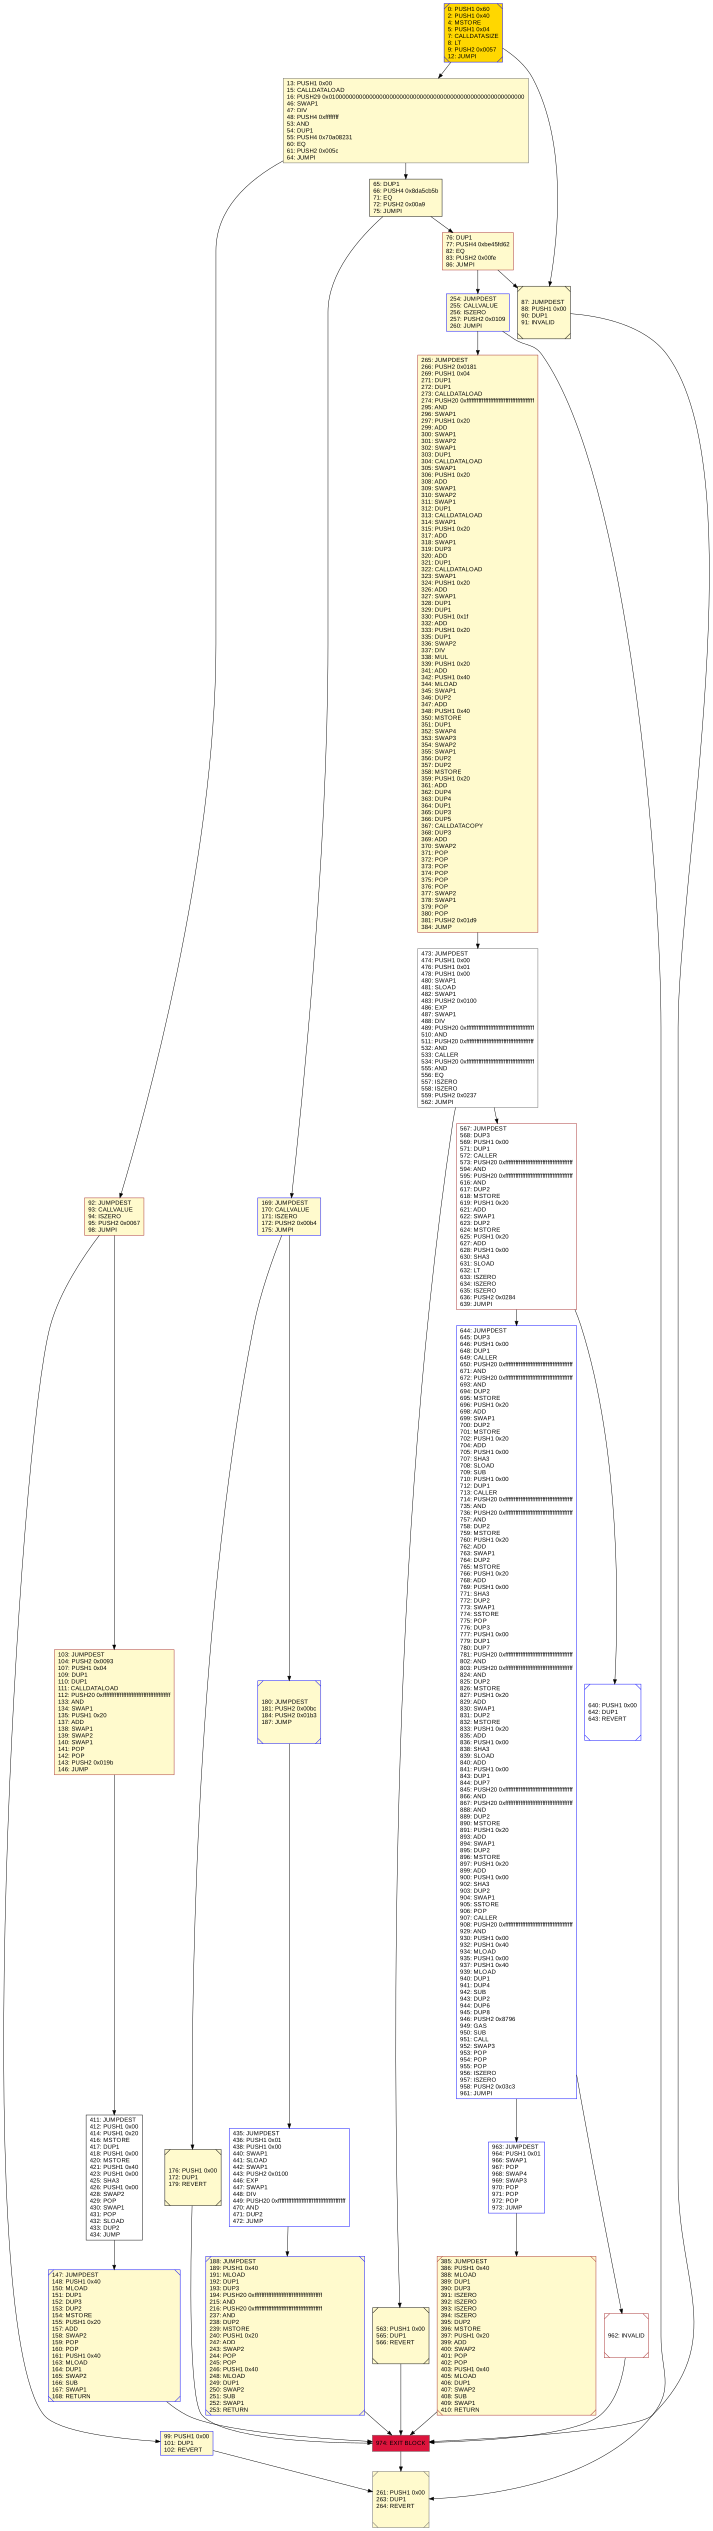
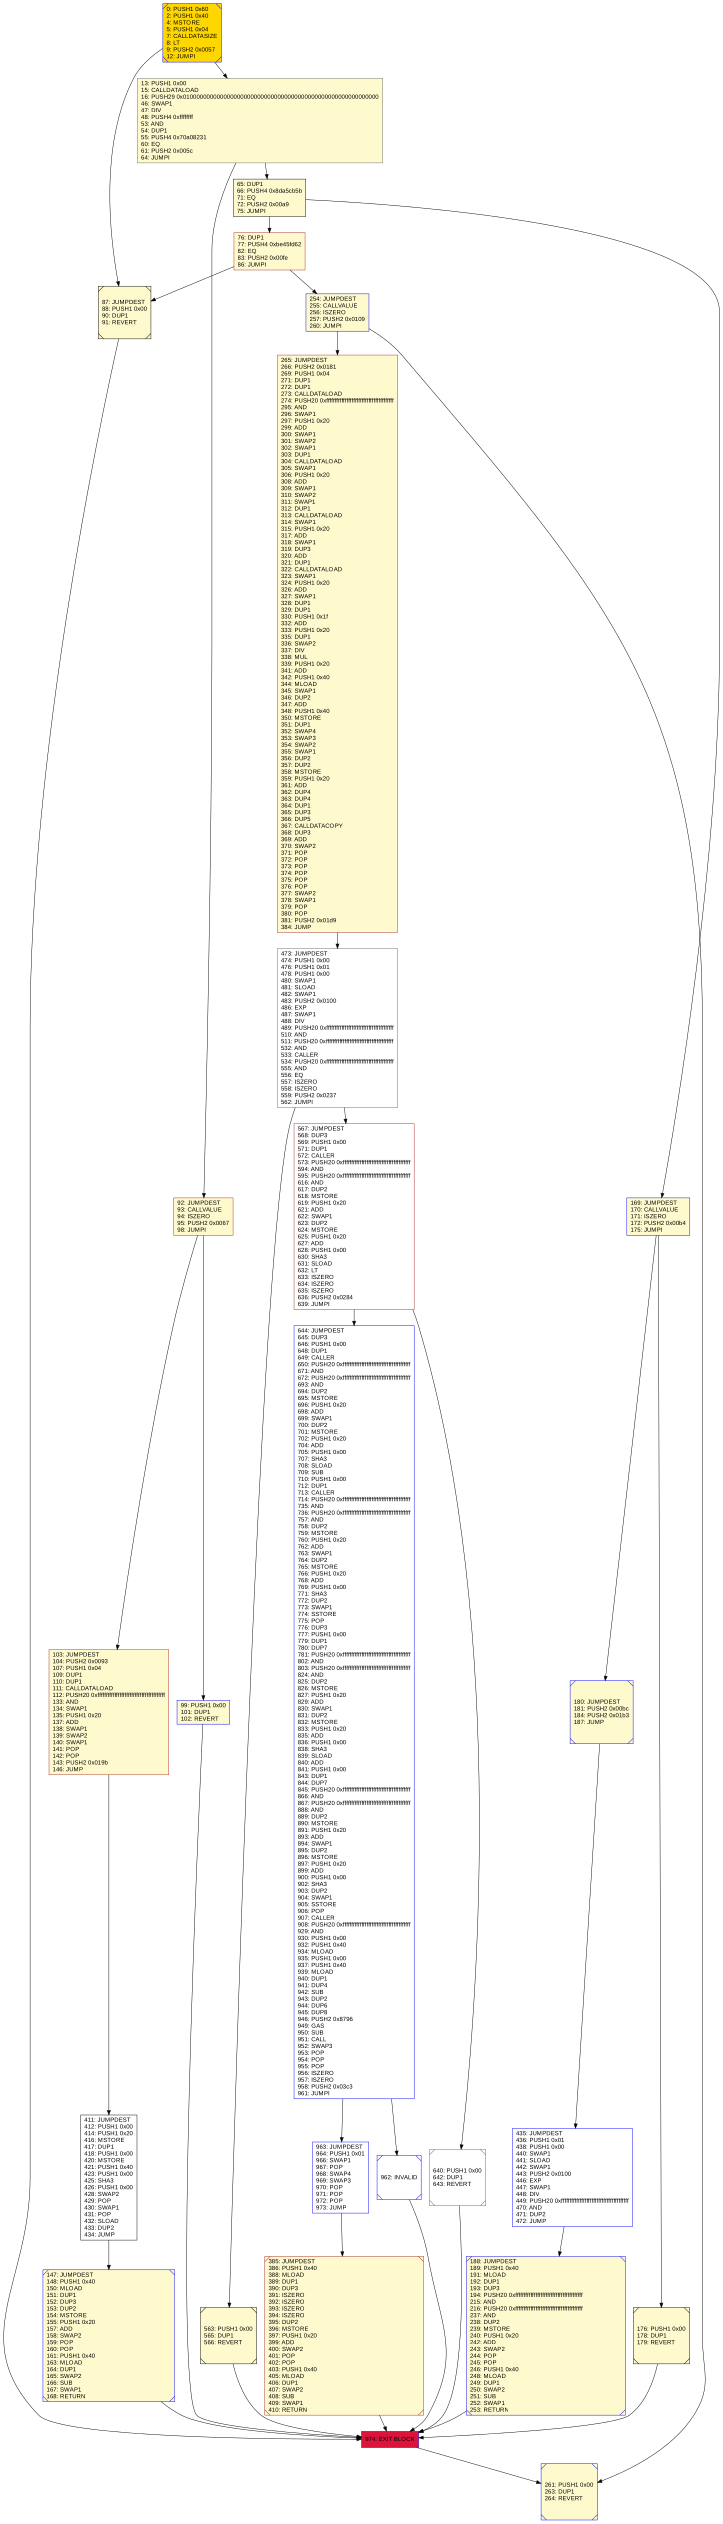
node "87: JUMPDEST 88: PUSH1 0x00 90: DUP1 91: INVALID": label "87: JUMPDEST 88: PUSH1 0x00 90: DUP1 91: INVALID" -> "87: JUMPDEST 88: PUSH1 0x00 90: DUP1 91: REVERT"
node "640: PUSH1 0x00 642: DUP1 643: REVERT": color blue -> gray40
node "176: PUSH1 0x00 172: DUP1 179: REVERT": label "176: PUSH1 0x00 172: DUP1 179: REVERT" -> "176: PUSH1 0x00 178: DUP1 179: REVERT"
edge "640: PUSH1 0x00 642: DUP1 643: REVERT" -> "974: EXIT BLOCK": added
node "962: INVALID": color brown -> blue
node "974: EXIT BLOCK": color gray40 -> blue
edge "99: PUSH1 0x00 101: DUP1 102: REVERT" -> "261: PUSH1 0x00 263: DUP1 264: REVERT": now "99: PUSH1 0x00 101: DUP1 102: REVERT" -> "974: EXIT BLOCK"
node "261: PUSH1 0x00 263: DUP1 264: REVERT": color gray40 -> blue
